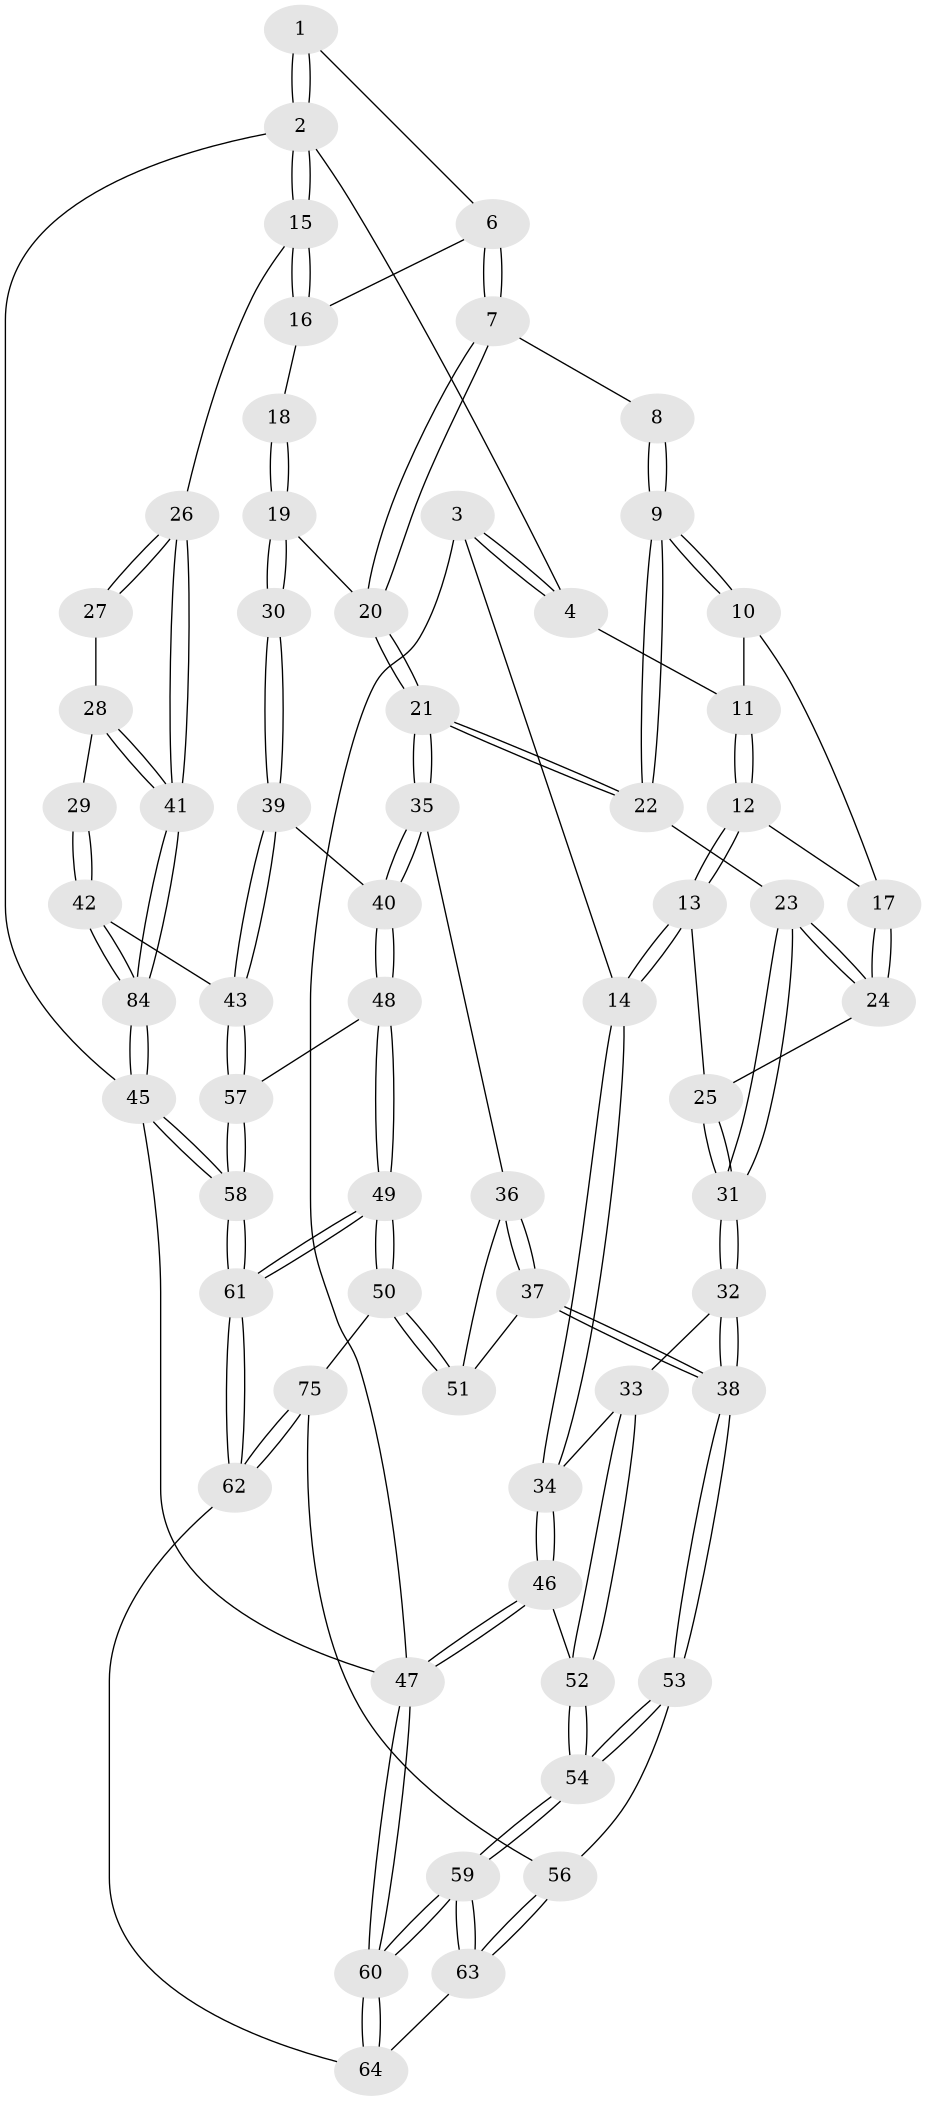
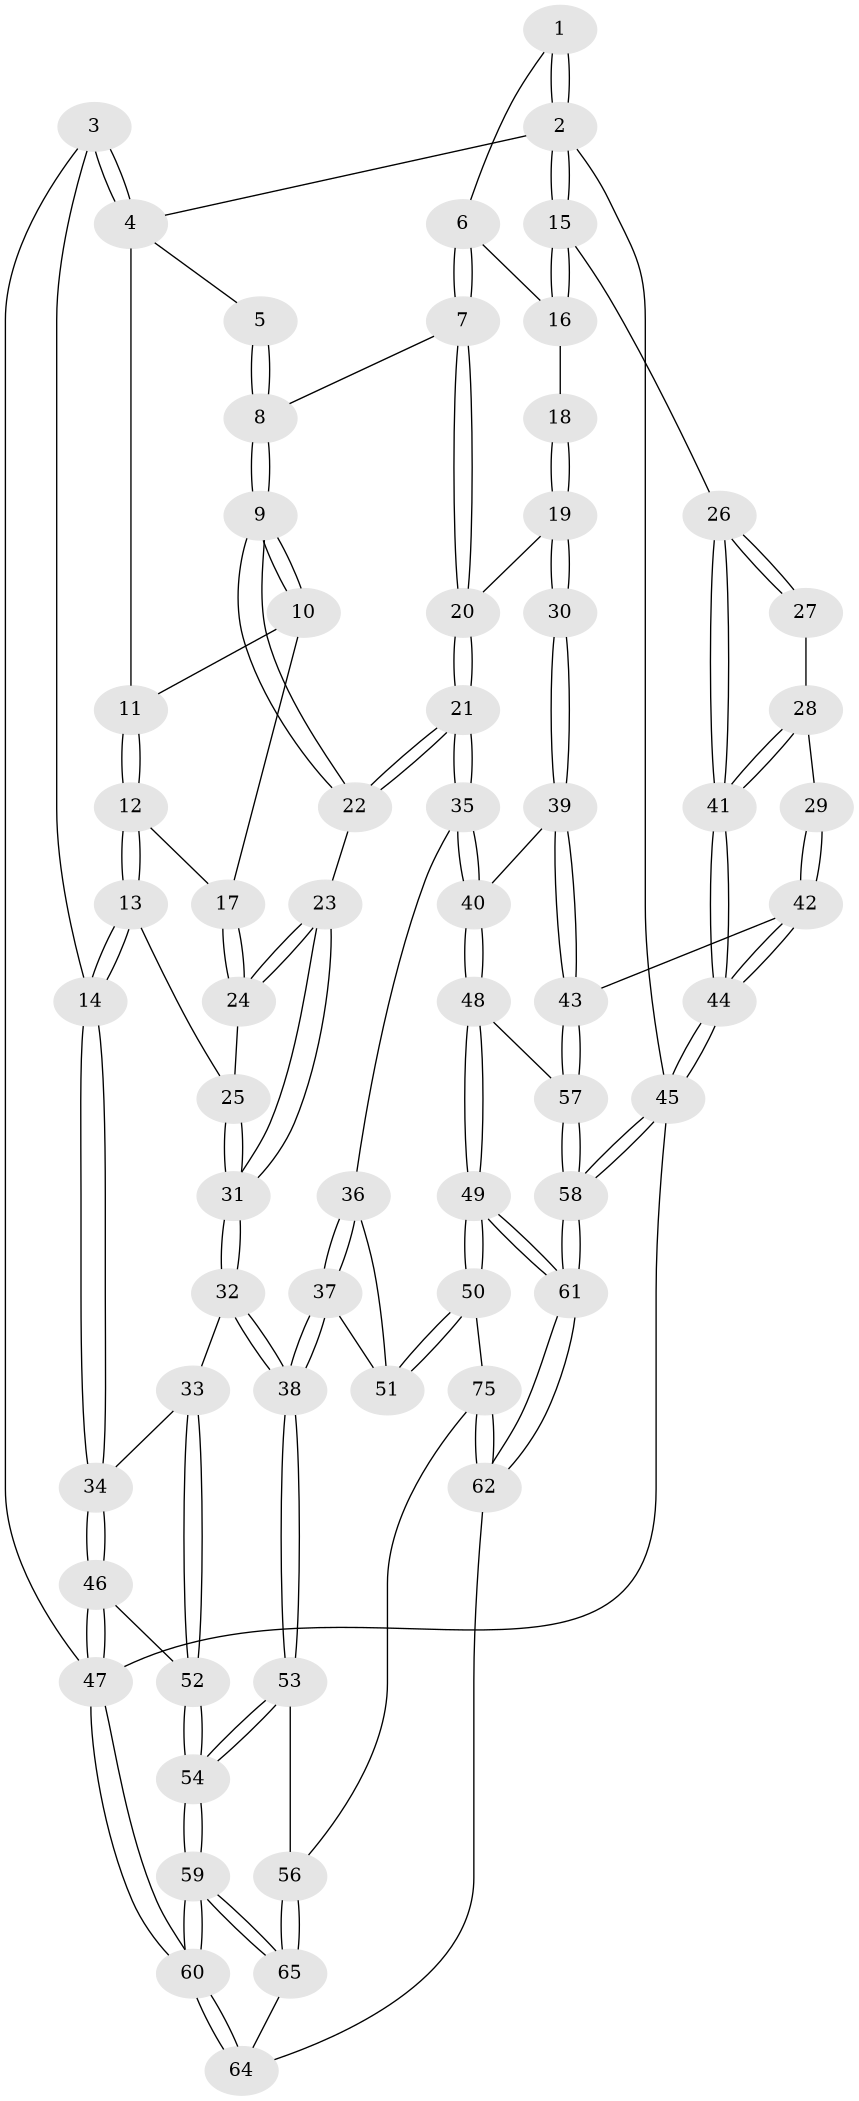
node "5": added
node "84": label "84" -> "44"
node "63": label "63" -> "65"
